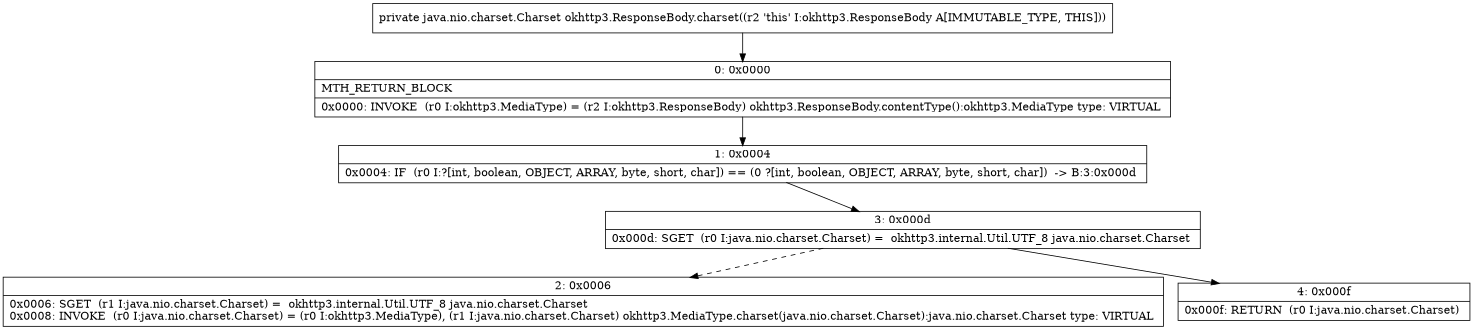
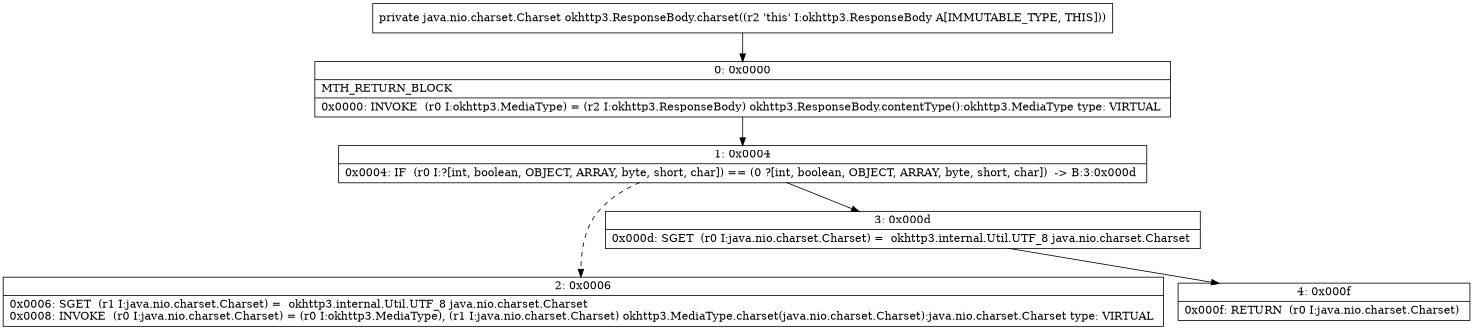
edge "3: 0x000d" -> "2: 0x0006": now "1: 0x0004" -> "2: 0x0006"
